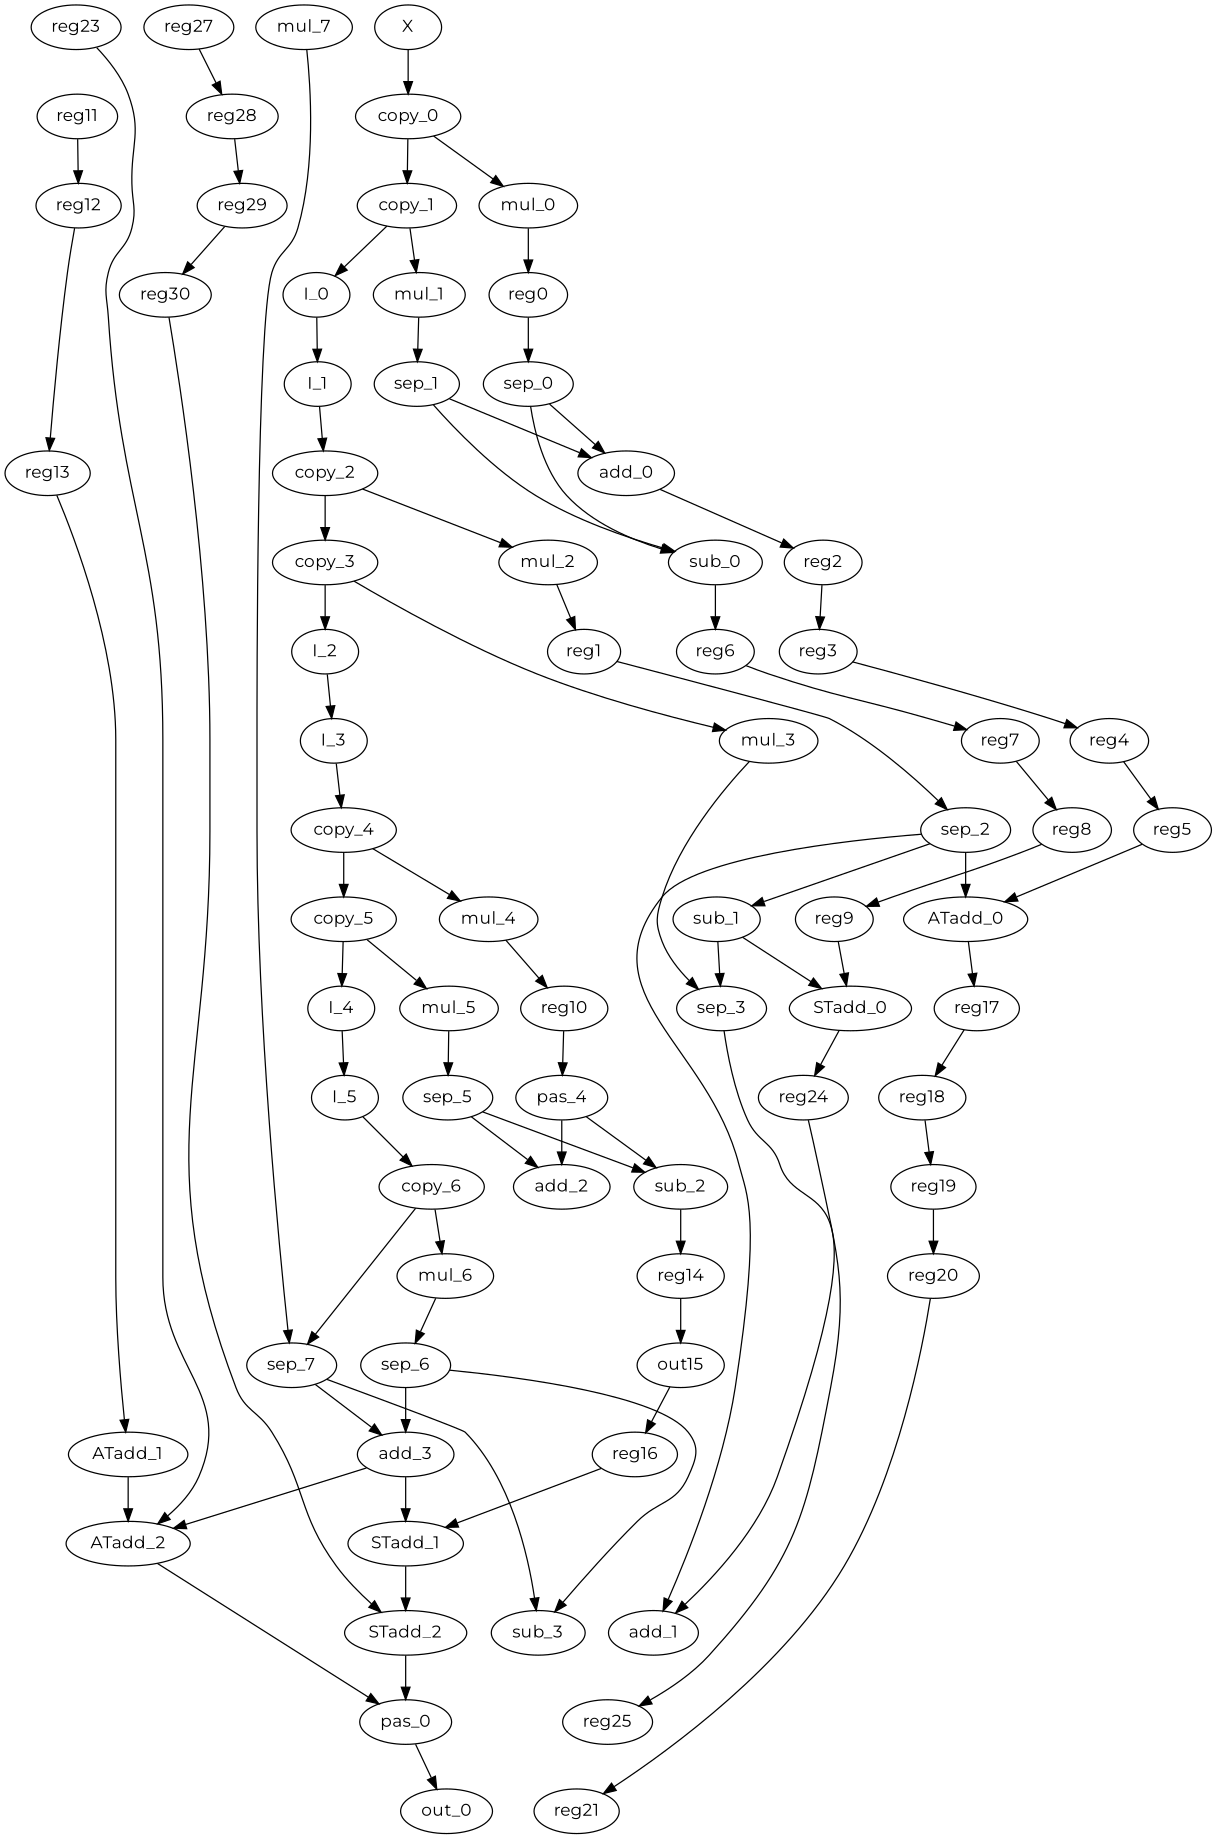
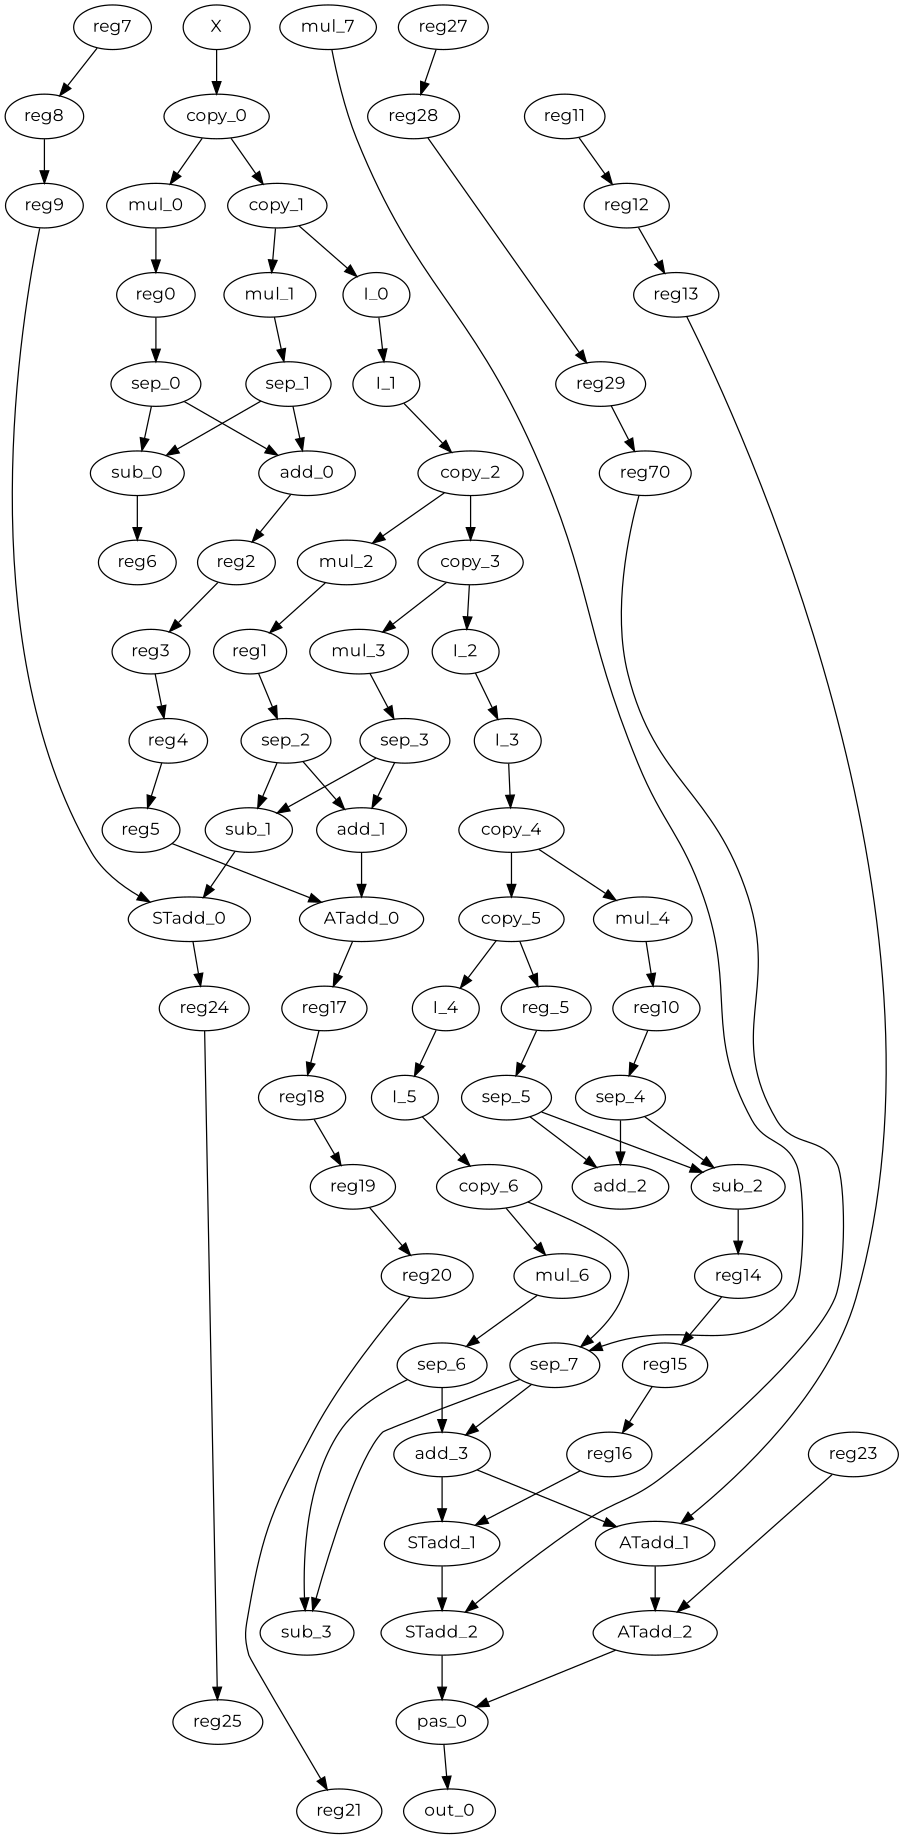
node "reg30": label "reg30" -> "reg70"
edge "reg6" -> "reg7": removed
edge "sep_2" -> "ATadd_0": now "add_1" -> "ATadd_0"
edge "sub_1" -> "sep_3": reversed
node "mul_5": label "mul_5" -> "reg_5"
node "pas_4": label "pas_4" -> "sep_4"
node "out15": label "out15" -> "reg15"
edge "add_3" -> "ATadd_2": now "add_3" -> "ATadd_1"
